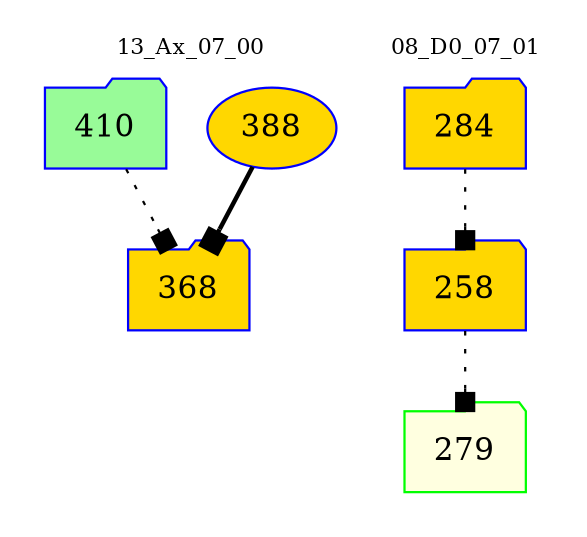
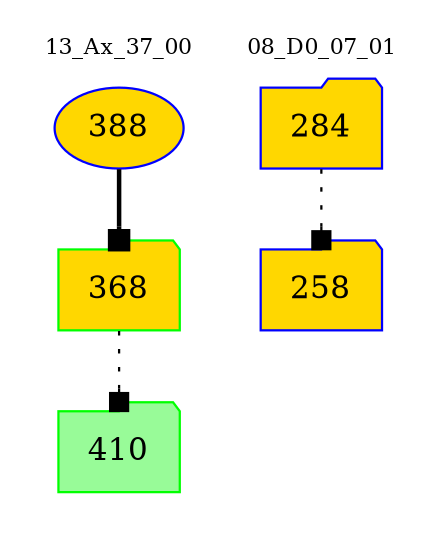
cluster "13_Ax_07_00": label "13_Ax_07_00" -> "13_Ax_37_00"
node "410": color blue -> green
edge "410" -> "368": reversed
node "368": color blue -> green
node "279": removed
